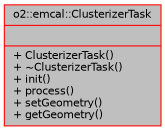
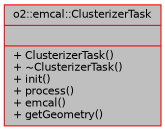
node "o2::emcal::ClusterizerTask": text "+ setGeometry()" -> "+ emcal()"
